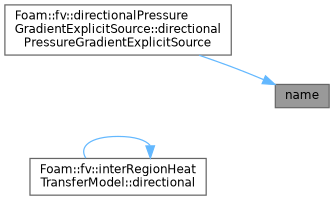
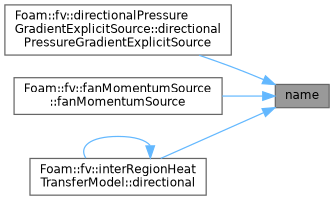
node "Foam::fv::fanMomentumSource ::fanMomentumSource": added
edge "Foam::fv::interRegionHeat TransferModel::directional" -> "name": added
